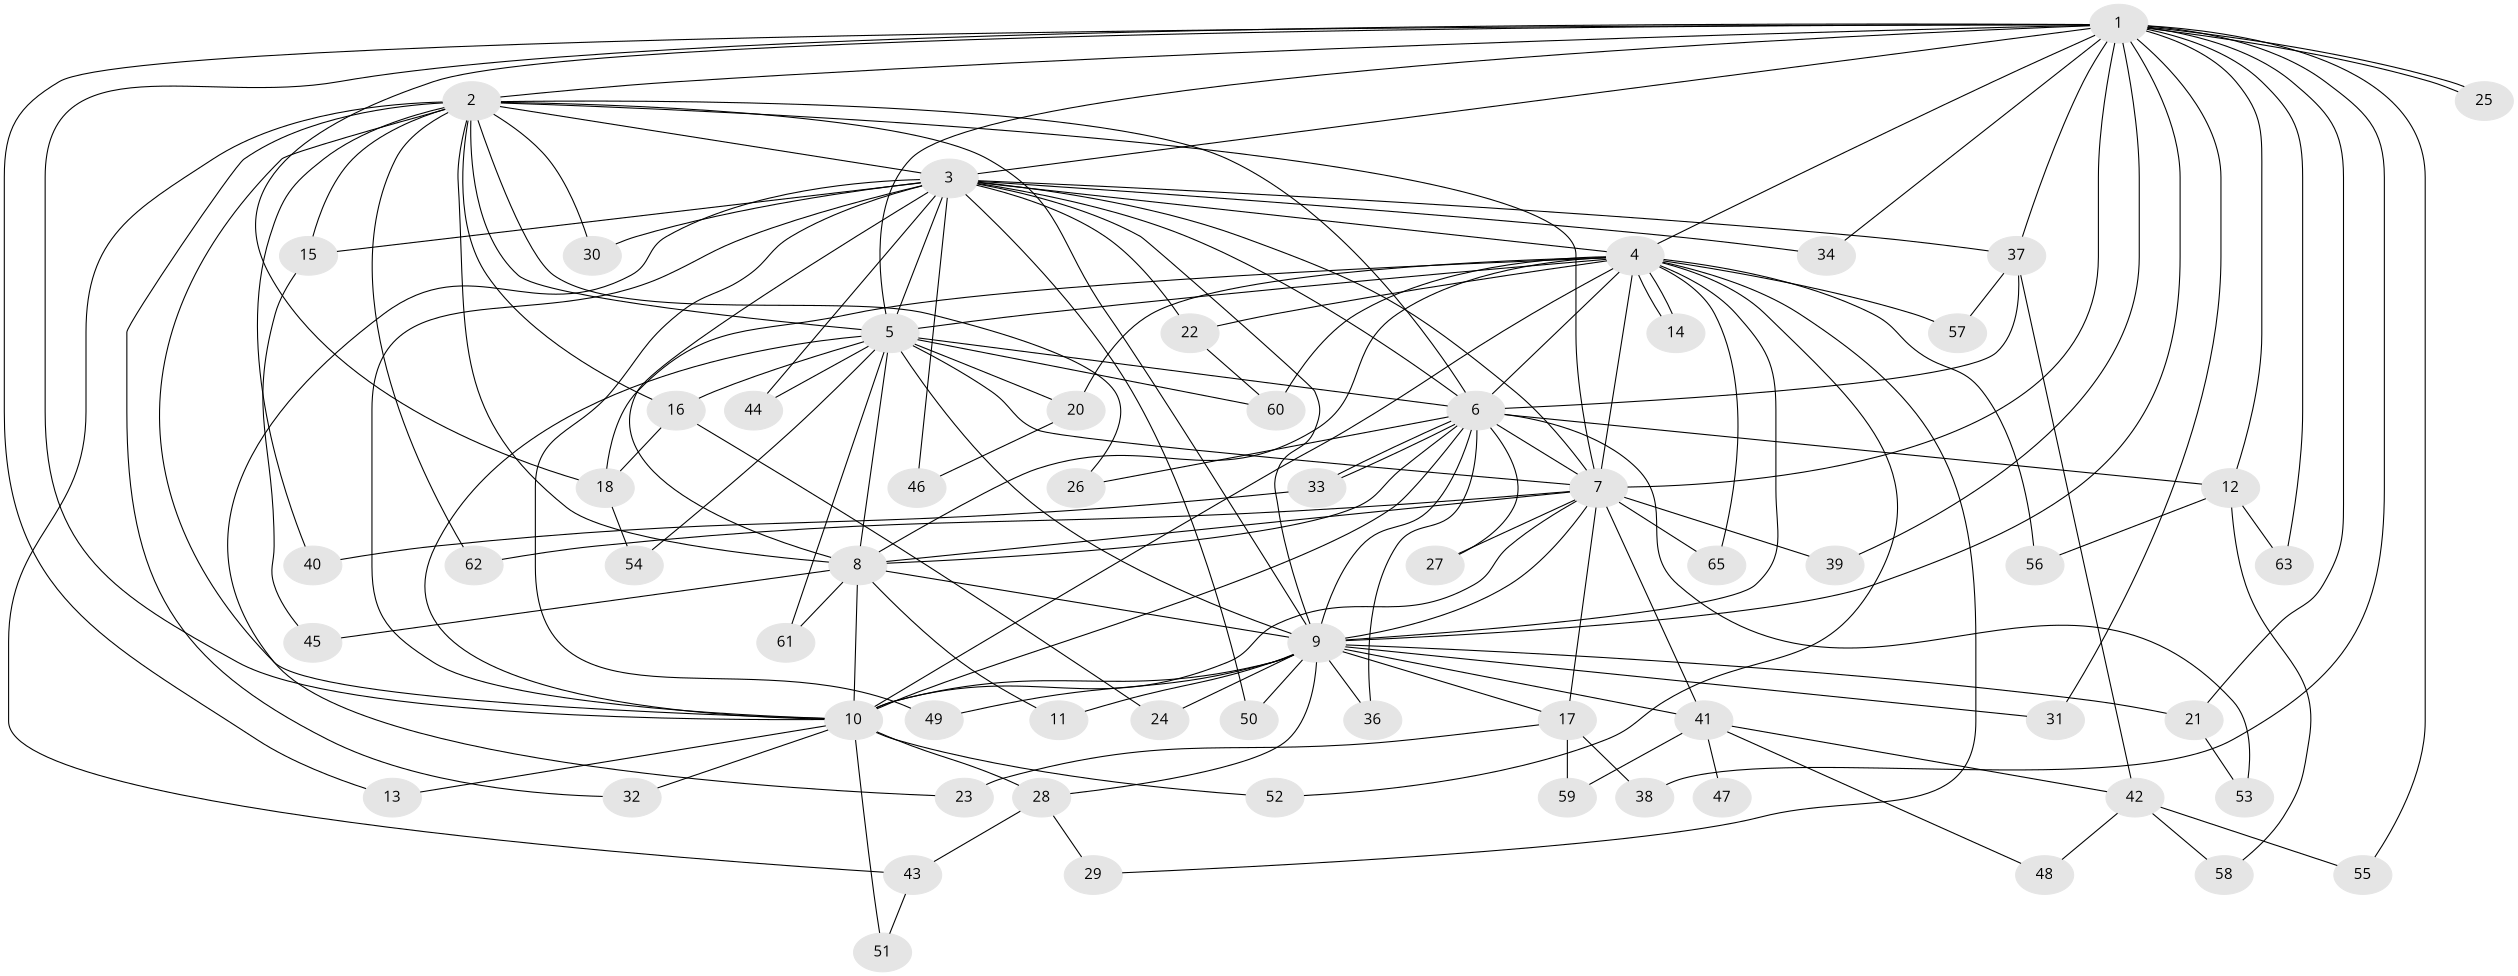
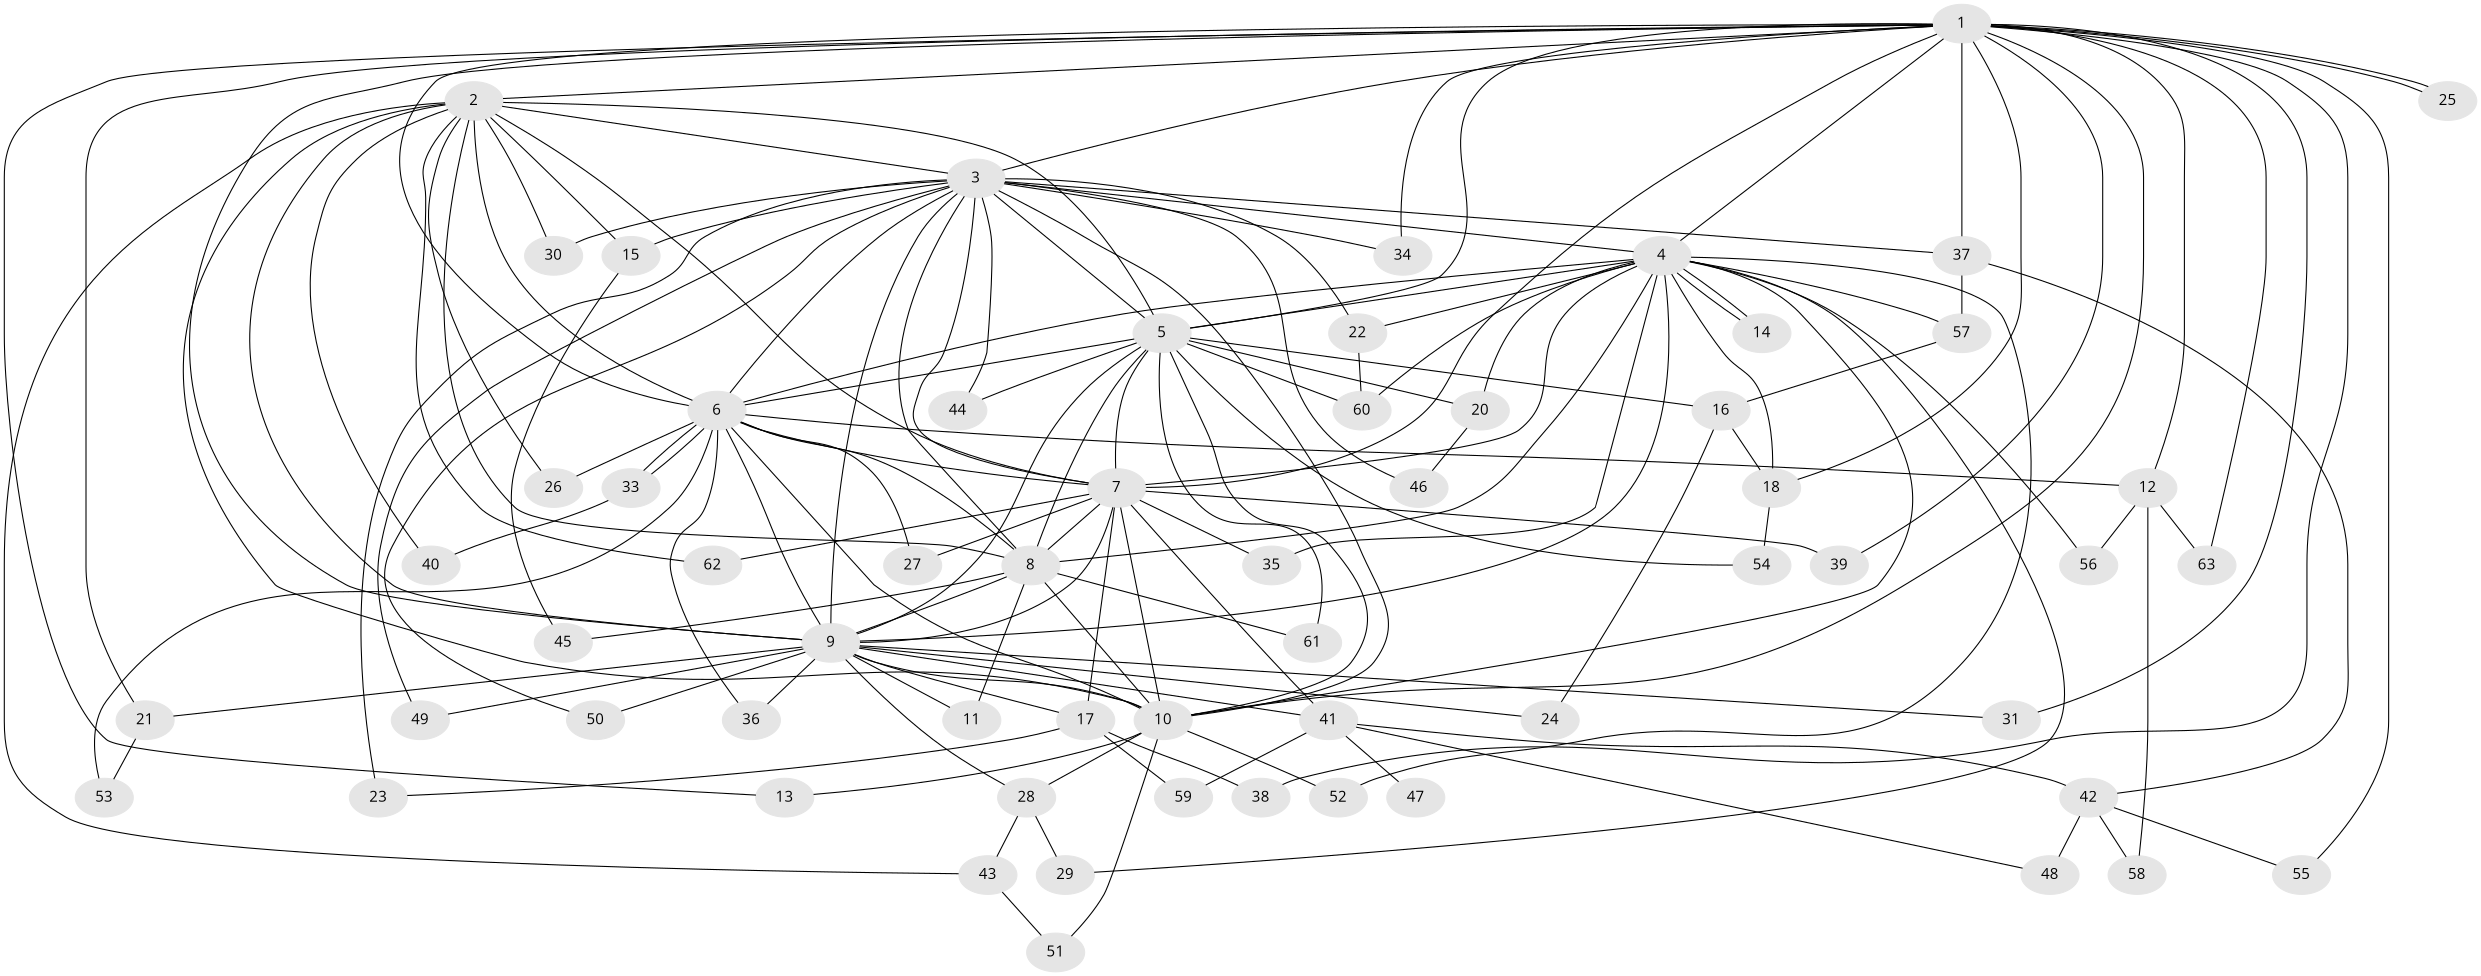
edge "2" -- "16": now "57" -- "16"
edge "37" -- "6": now "1" -- "6"
node "65": label "65" -> "35"
node "32": removed
